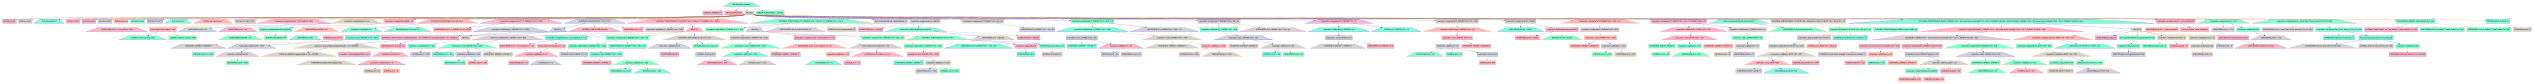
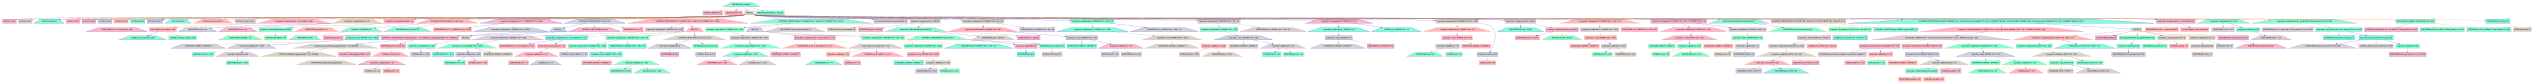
node "(<operator>.indirection,*(_DWORD *)(v5 + 16))": added
node "(IDENTIFIER,v7,*(_DWORD *)(v5 + 324) = v7)": added
edge "(<operator>.addition,v5 + 8)" -> "(<operator>.minus,-100)": now "(<operator>.assignment,*(_DWORD *)(v5 + 8) = -100)" -> "(<operator>.minus,-100)"
